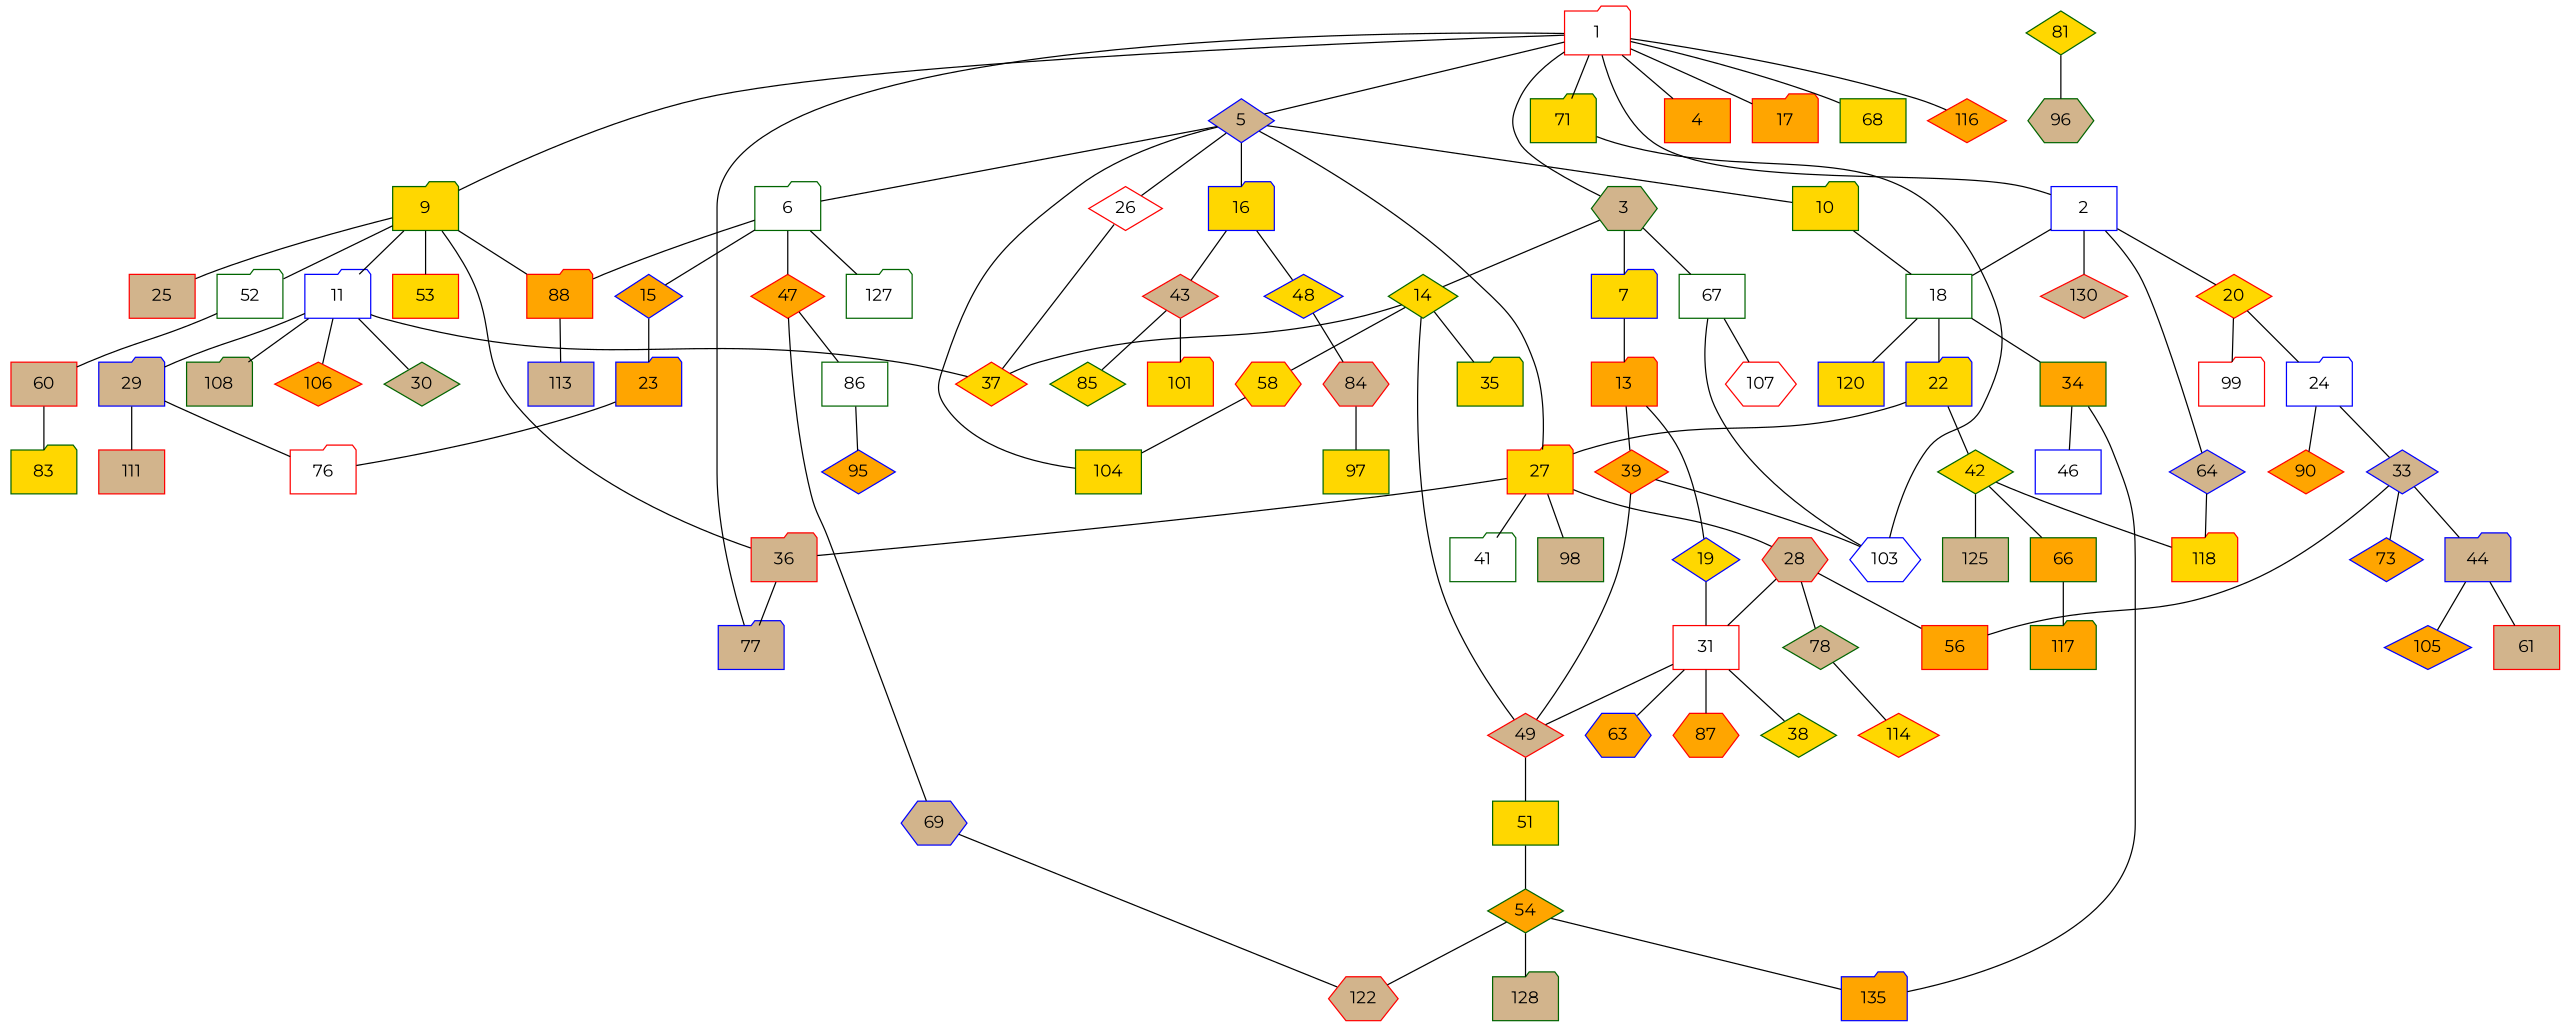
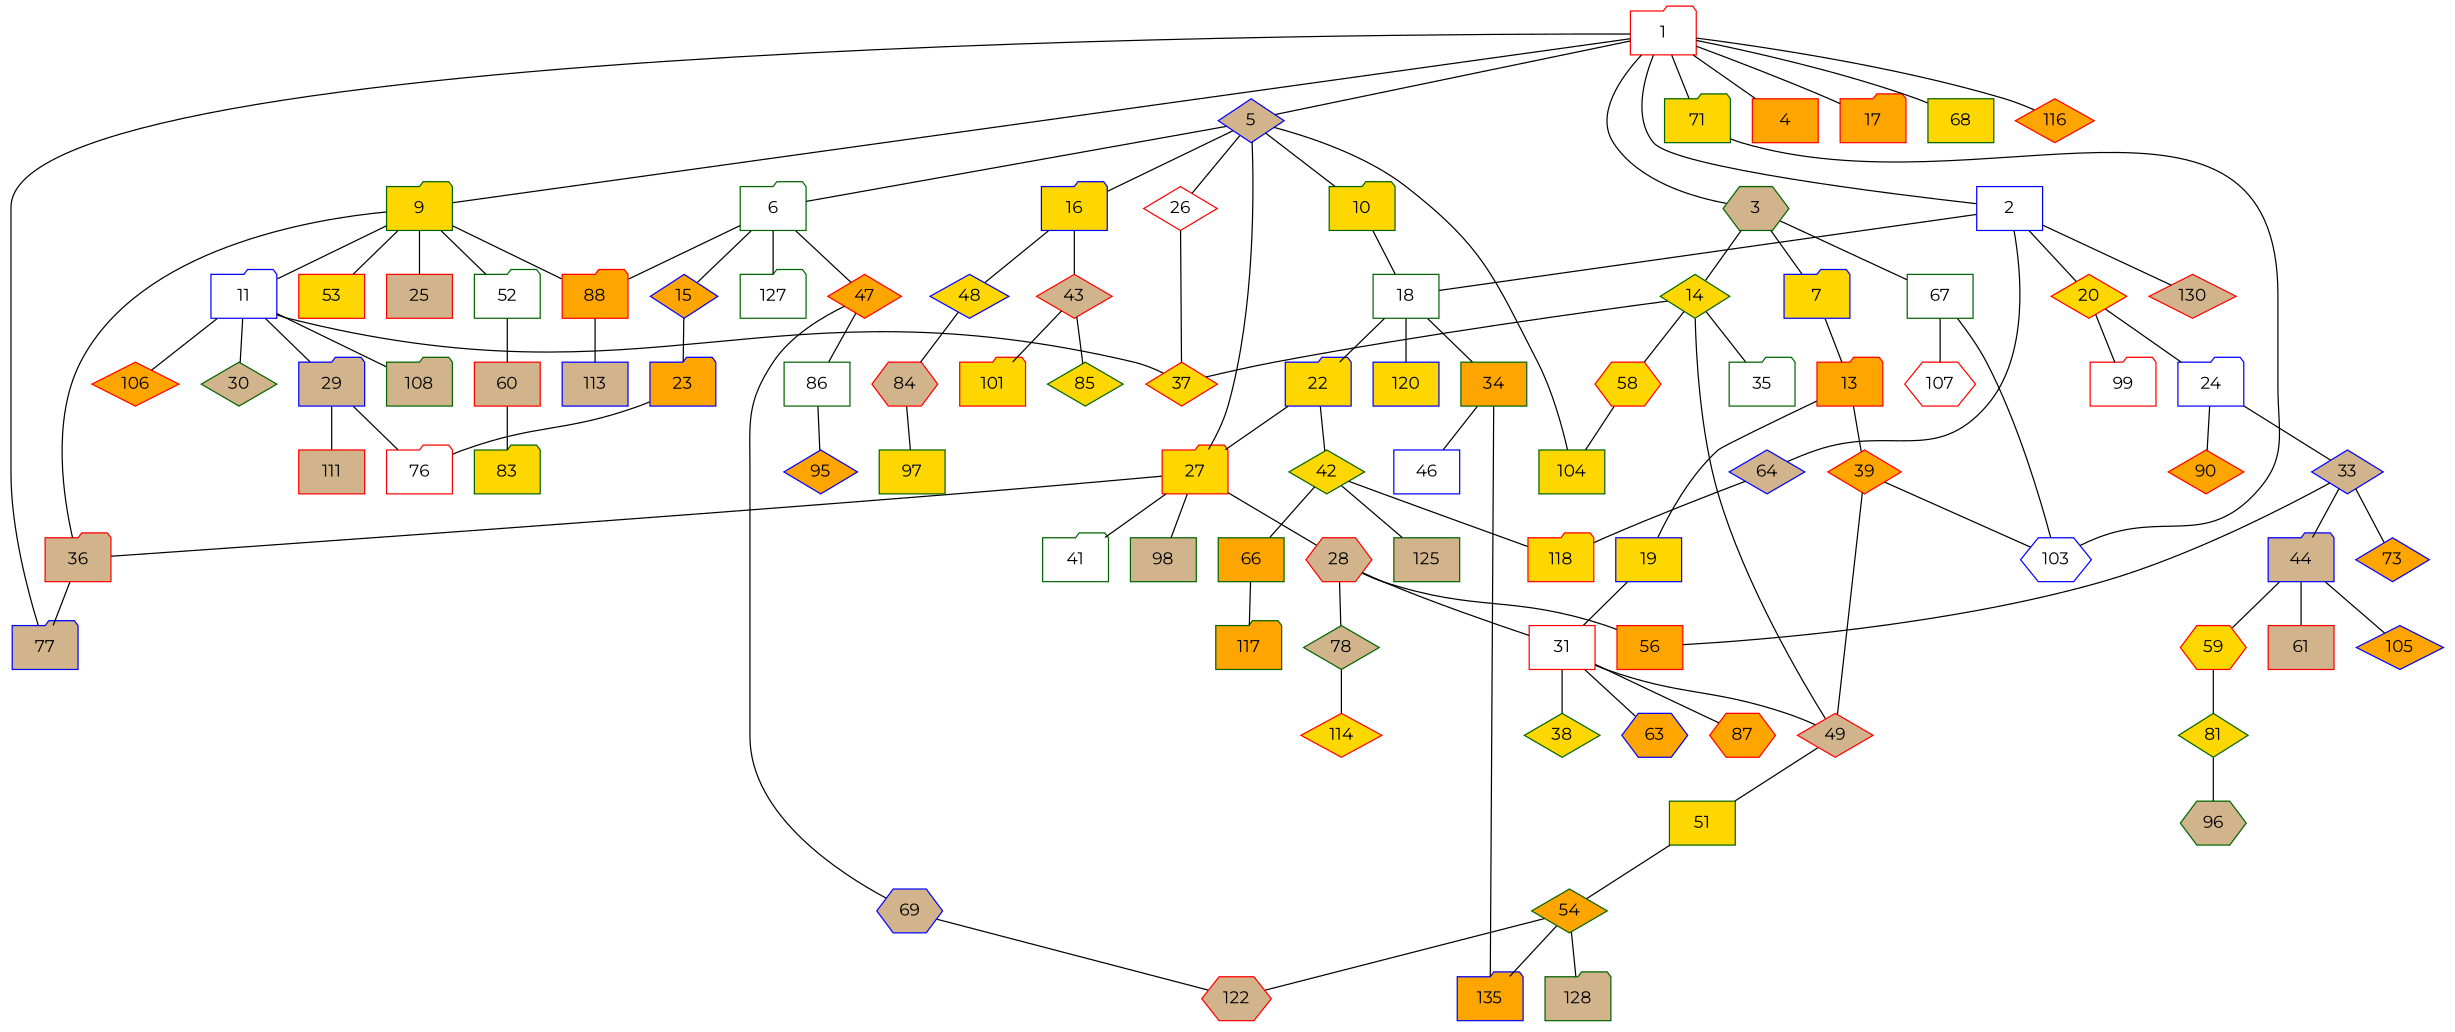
node "35": fillcolor gold -> white
node "19": shape diamond -> box
node "59": added
